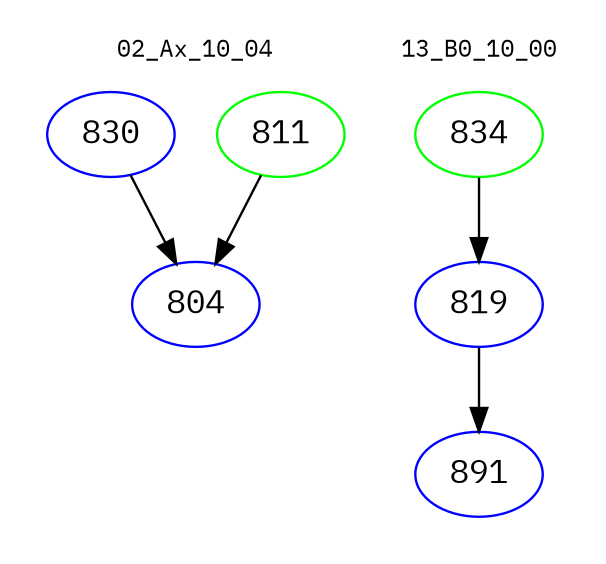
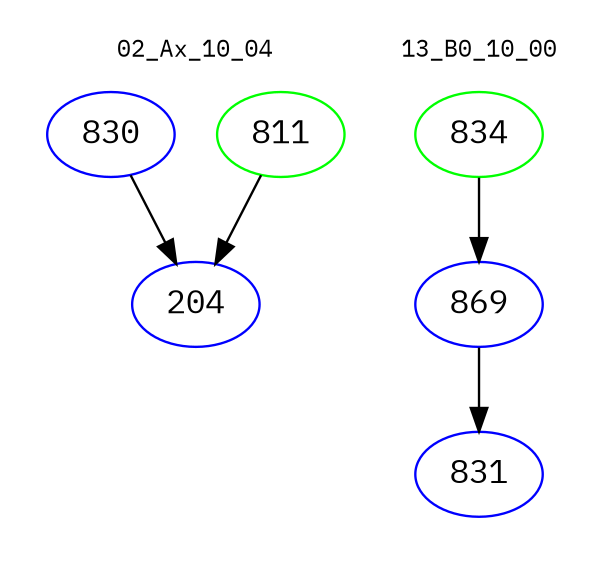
node "804": label "804" -> "204"
node "819": label "819" -> "869"
node "891": label "891" -> "831"
